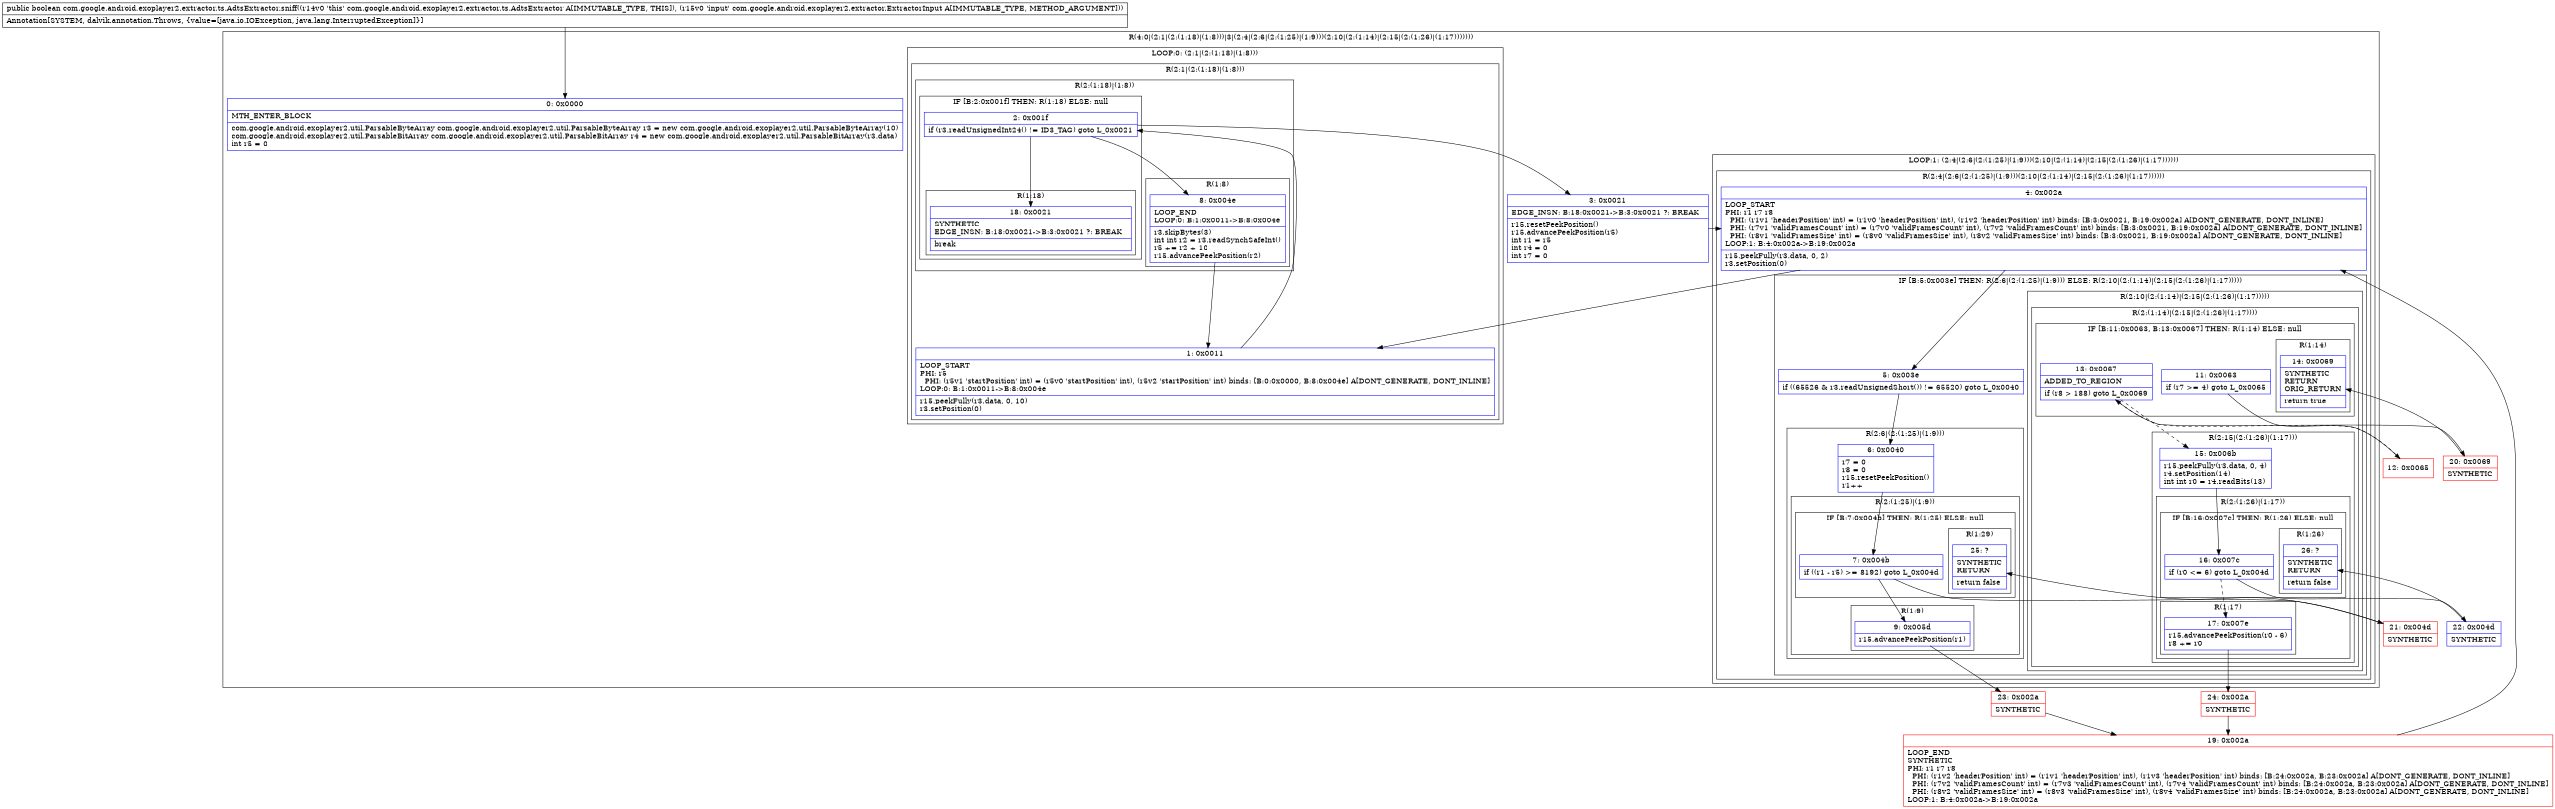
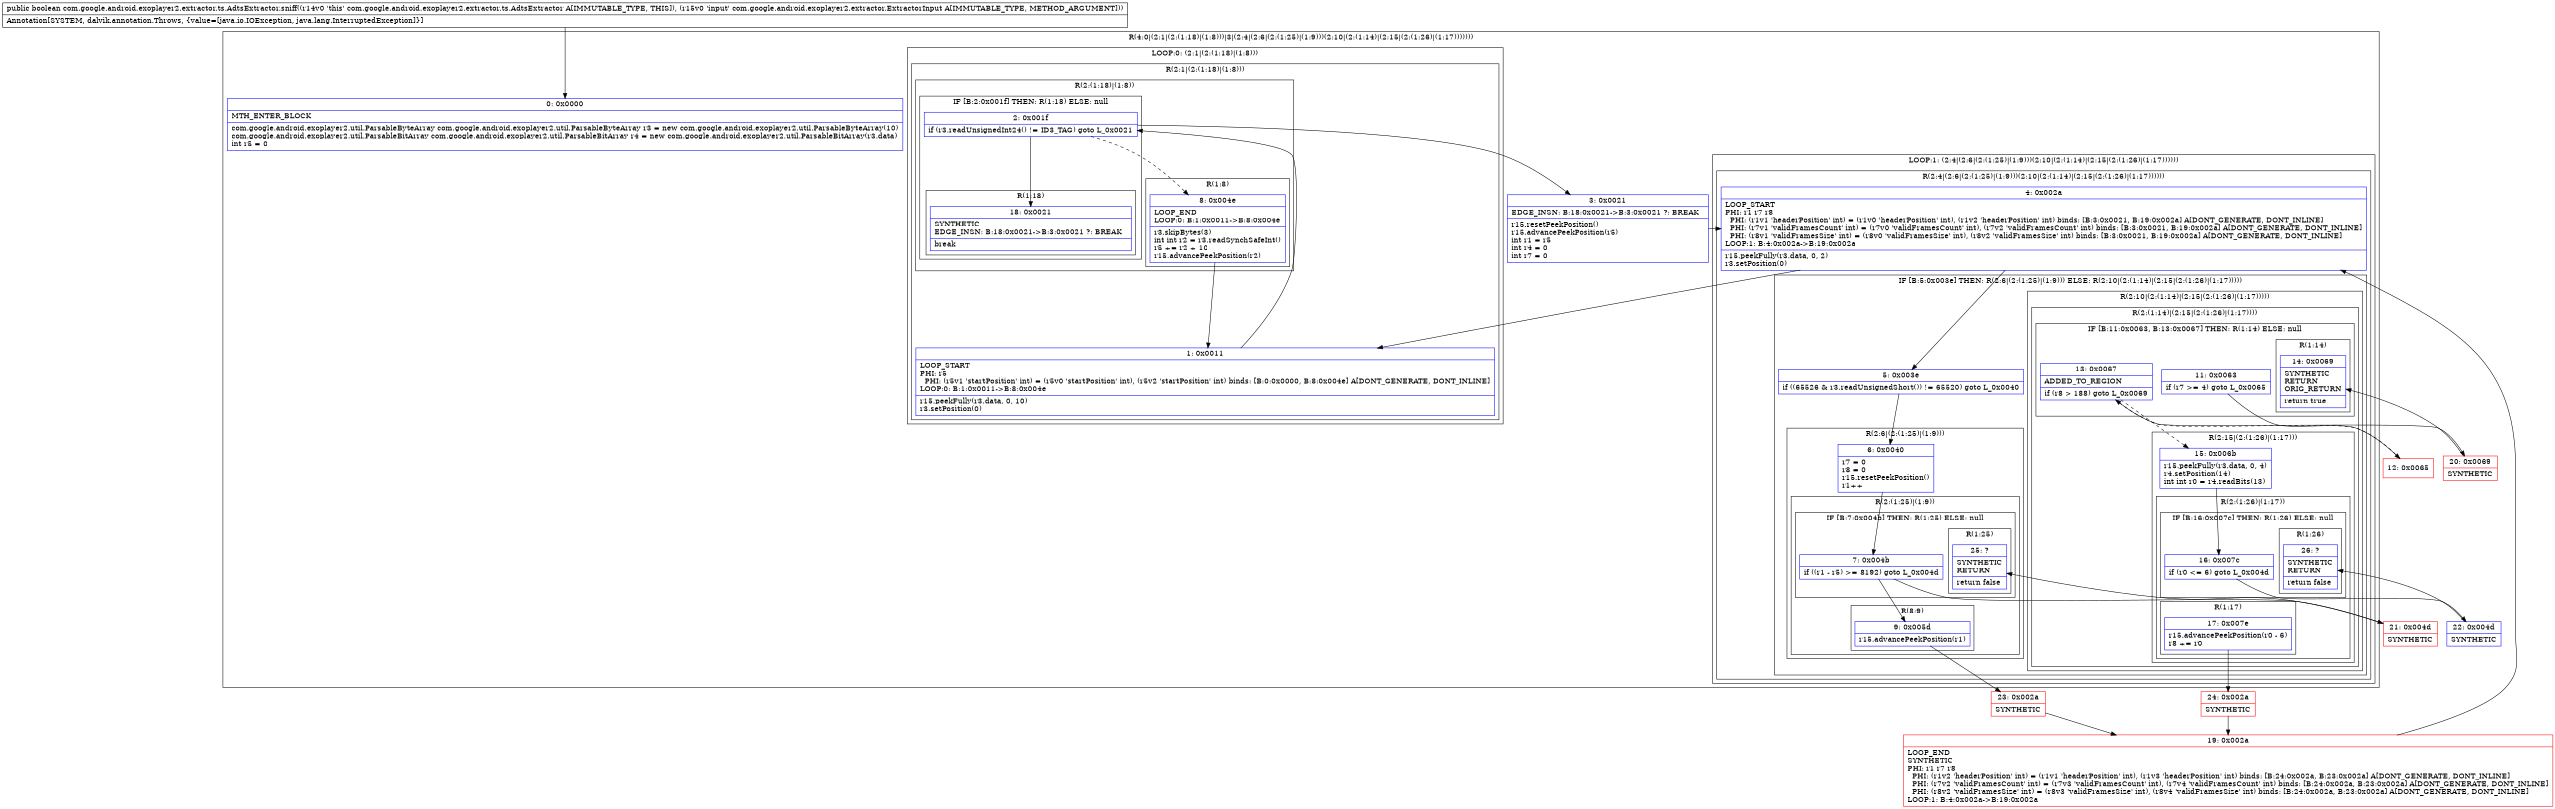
edge "2: 0x001f" -> "8: 0x004e": style solid -> dashed
cluster "R(1:29)": label "R(1:29)" -> "R(1:25)"
edge "16: 0x007c" -> "17: 0x007e": removed
cluster "R(1:9)": label "R(1:9)" -> "R(8:9)"
